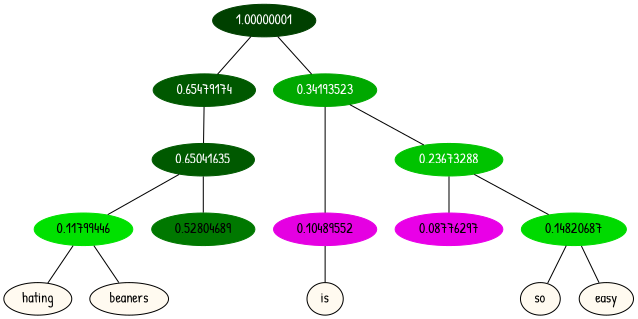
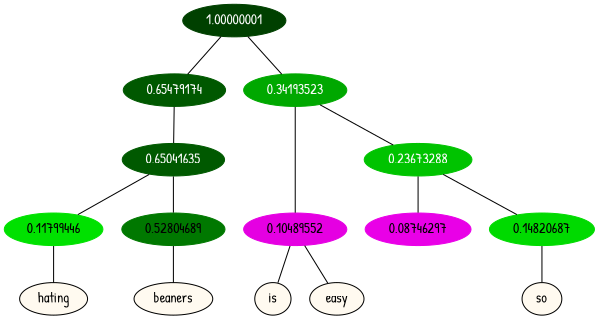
node "0.08776297": label "0.08776297" -> "0.08746297"
edge "0.11799446" -- "beaners": now "0.52804689" -- "beaners"
edge "0.14820687" -- "easy": now "0.10489552" -- "easy"
